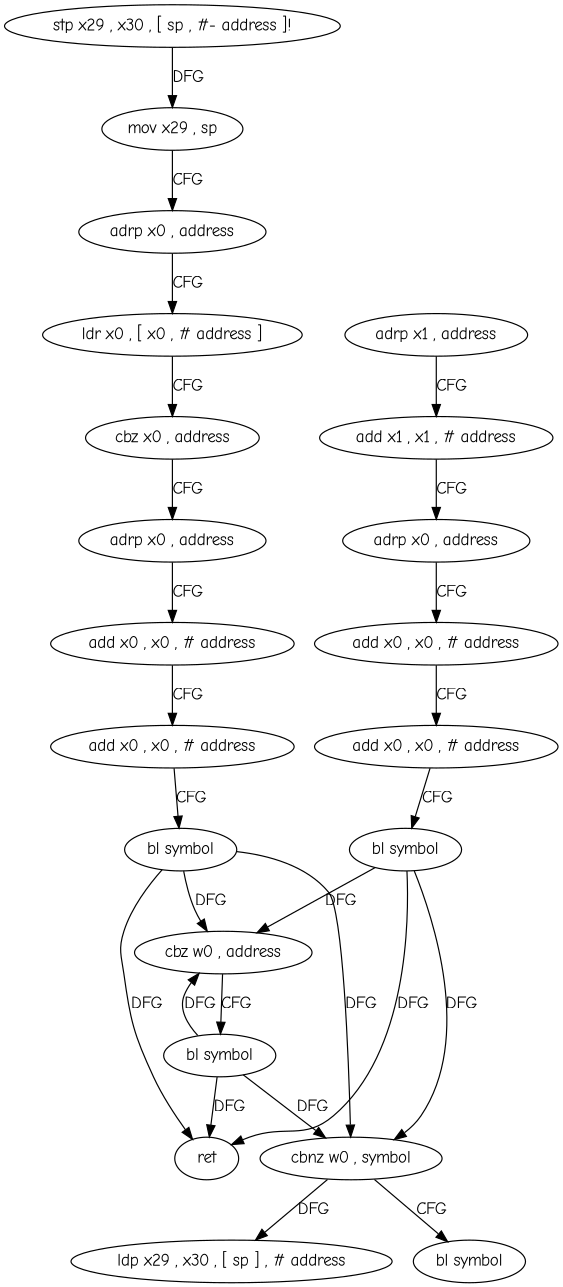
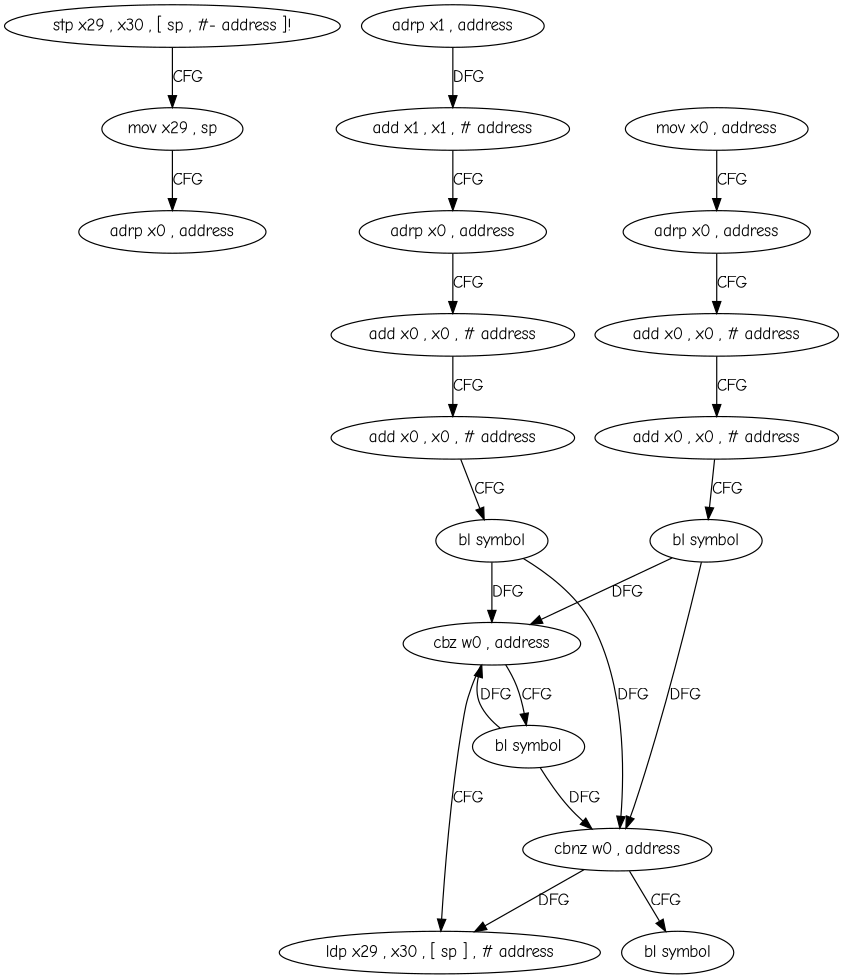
edge "stp x29 , x30 , [ sp , #- address ]!" -> "mov x29 , sp": label "DFG" -> "CFG"
node "ldr x0 , [ x0 , # address ]": removed
edge "adrp x1 , address" -> "add x1 , x1 , # address": label "CFG" -> "DFG"
node "cbz x0 , address": label "cbz x0 , address" -> "mov x0 , address"
edge "cbz w0 , address" -> "ldp x29 , x30 , [ sp ] , # address": added, label "CFG"
node "ret": removed
node "cbnz w0 , symbol": label "cbnz w0 , symbol" -> "cbnz w0 , address"
